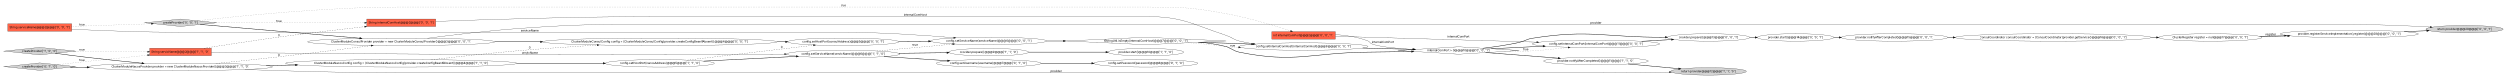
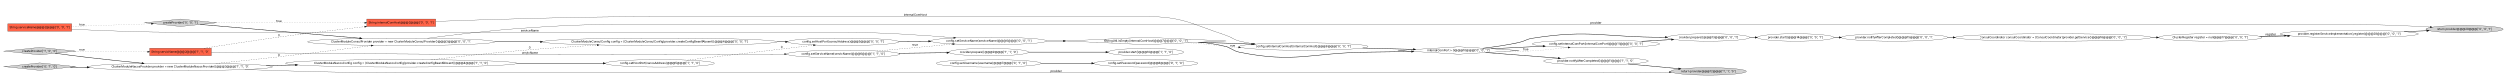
node "int internalComPort@@@2@@@['0', '0', '1']": removed
edge "config.setHostPort(nacosAddress)@@@5@@@['1', '1', '0']" -> "config.setServiceName(servicName)@@@6@@@['1', '1', '0']": removed
edge "config.setServiceName(servicName)@@@6@@@['1', '1', '0']" -> "config.setUsername(username)@@@7@@@['0', '1', '0']": removed
edge "createProvider['0', '1', '0']" -> "String servicName@@@2@@@['1', '1', '0']": removed, label "true"
